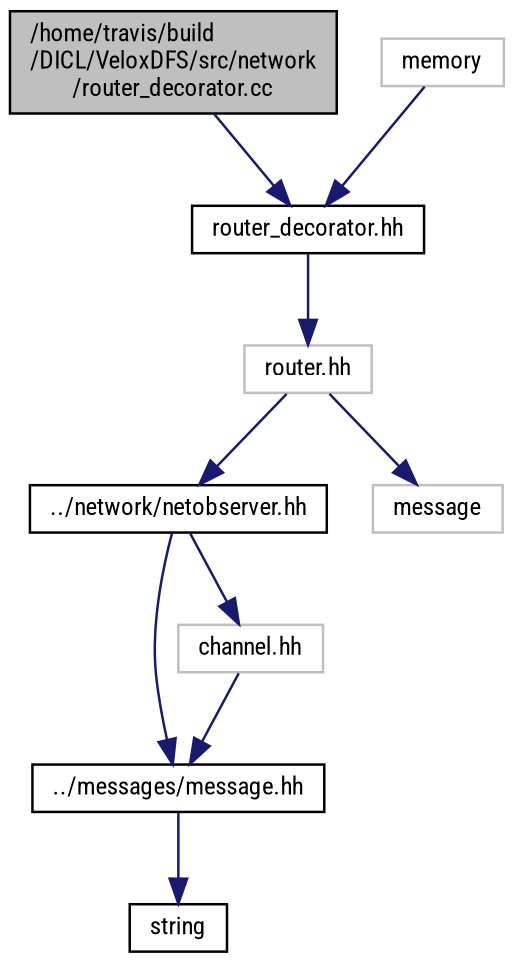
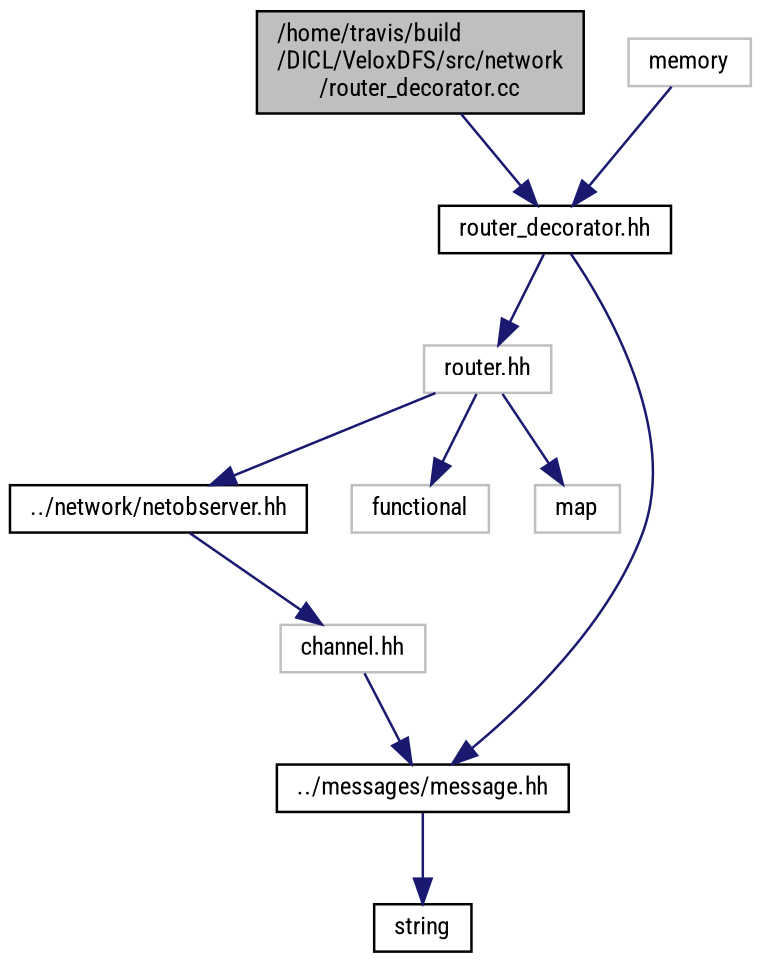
node "functional": added
node "message": label "message" -> "map"
edge "../network/netobserver.hh" -> "../messages/message.hh": now "router_decorator.hh" -> "../messages/message.hh"
